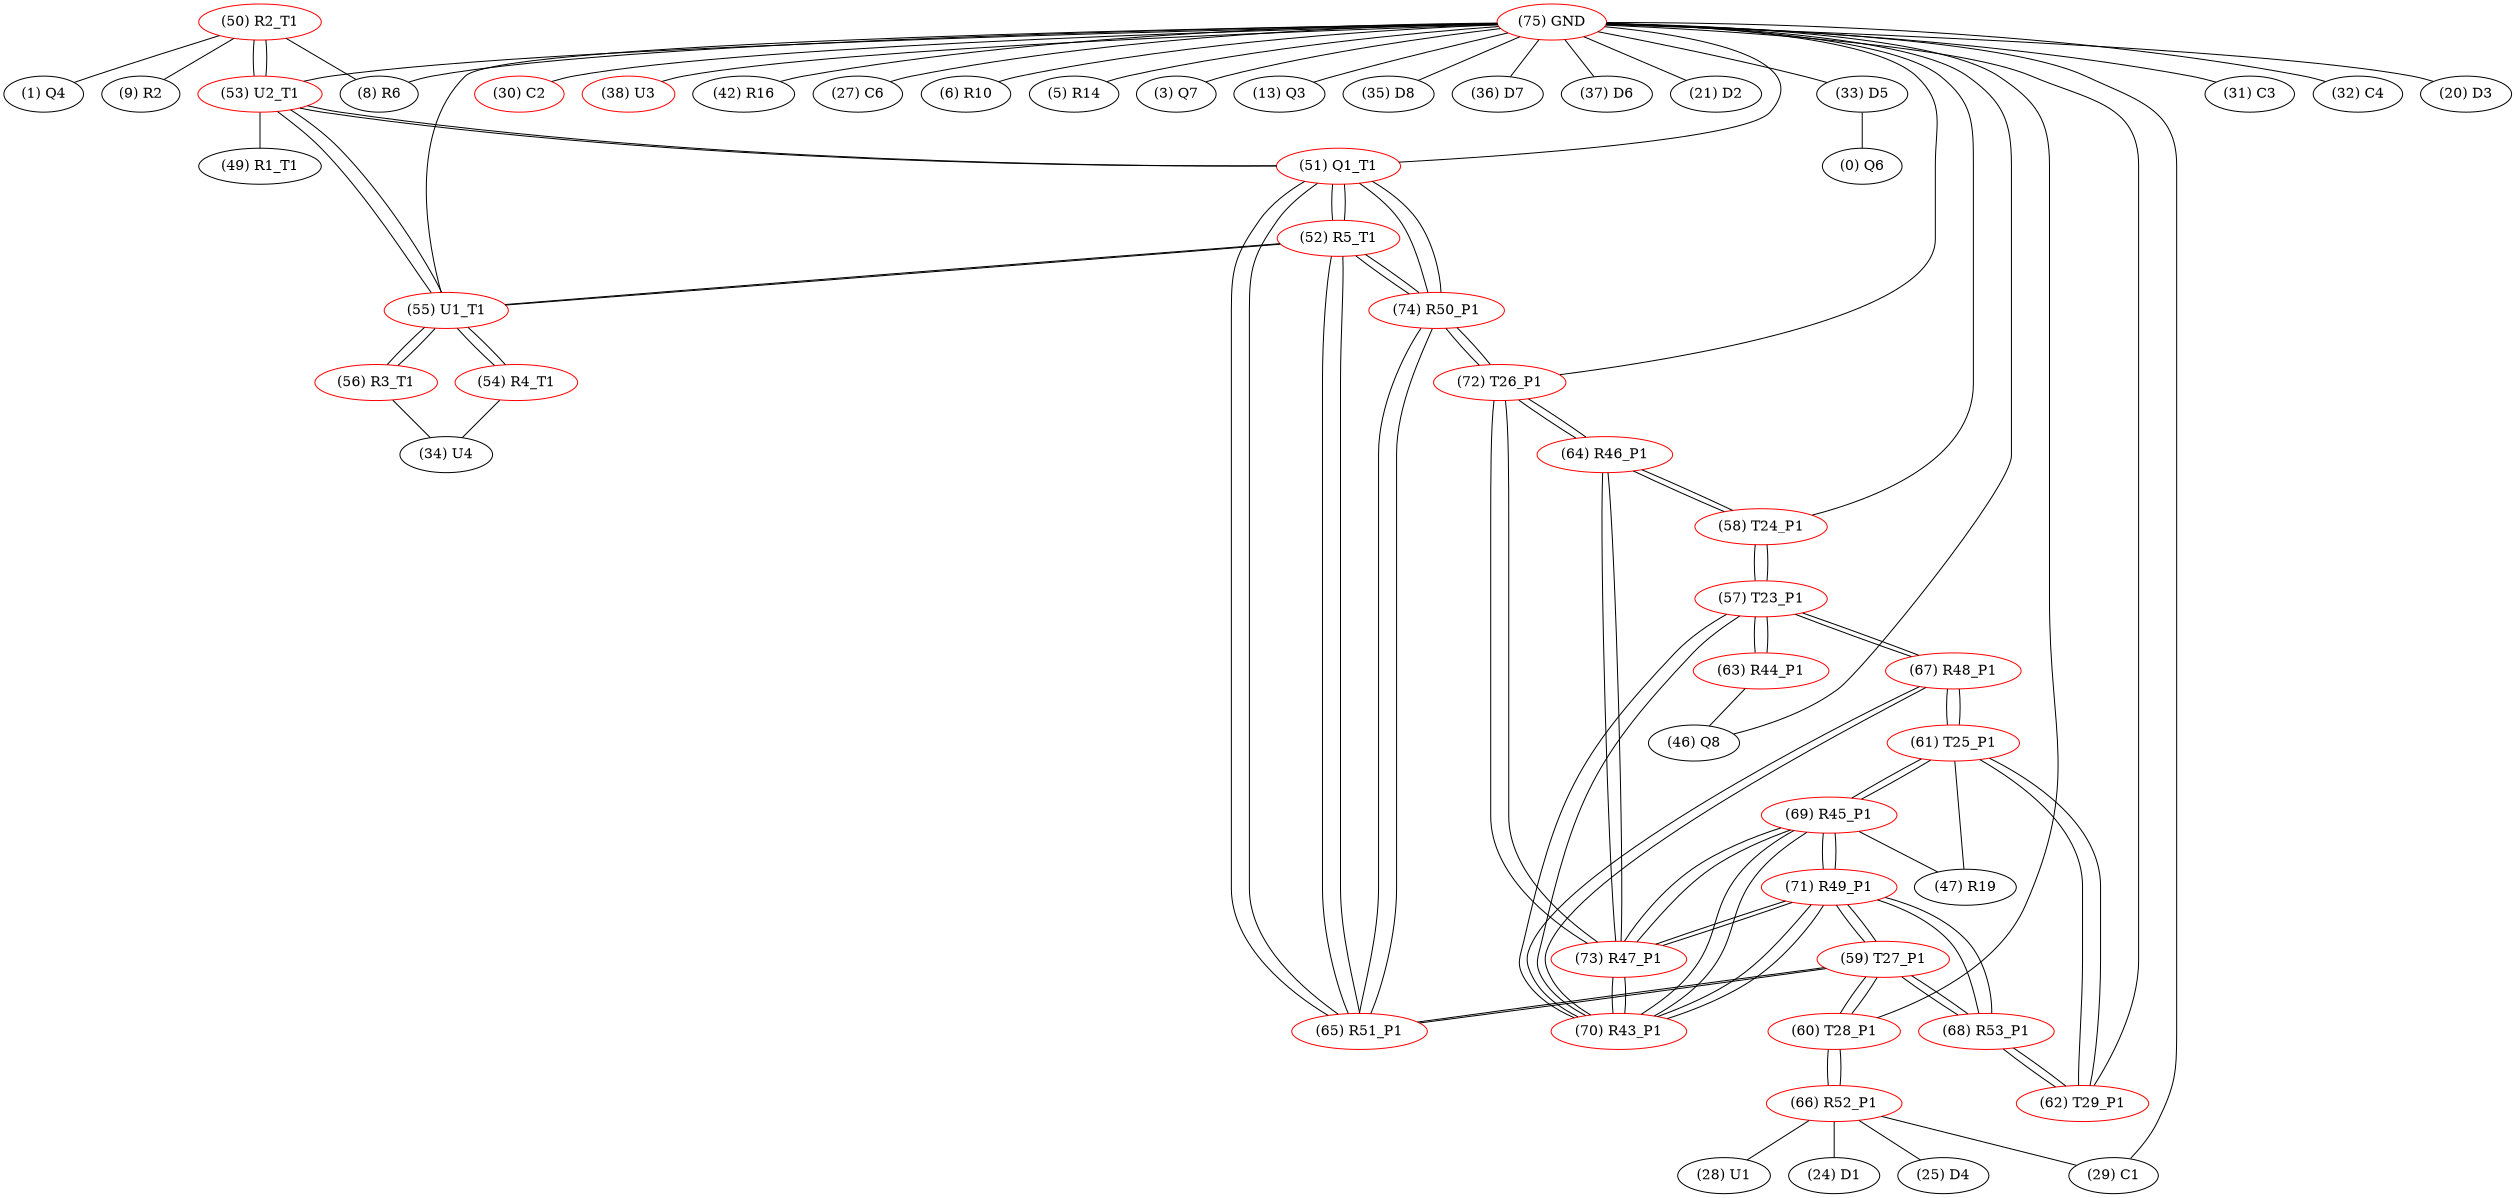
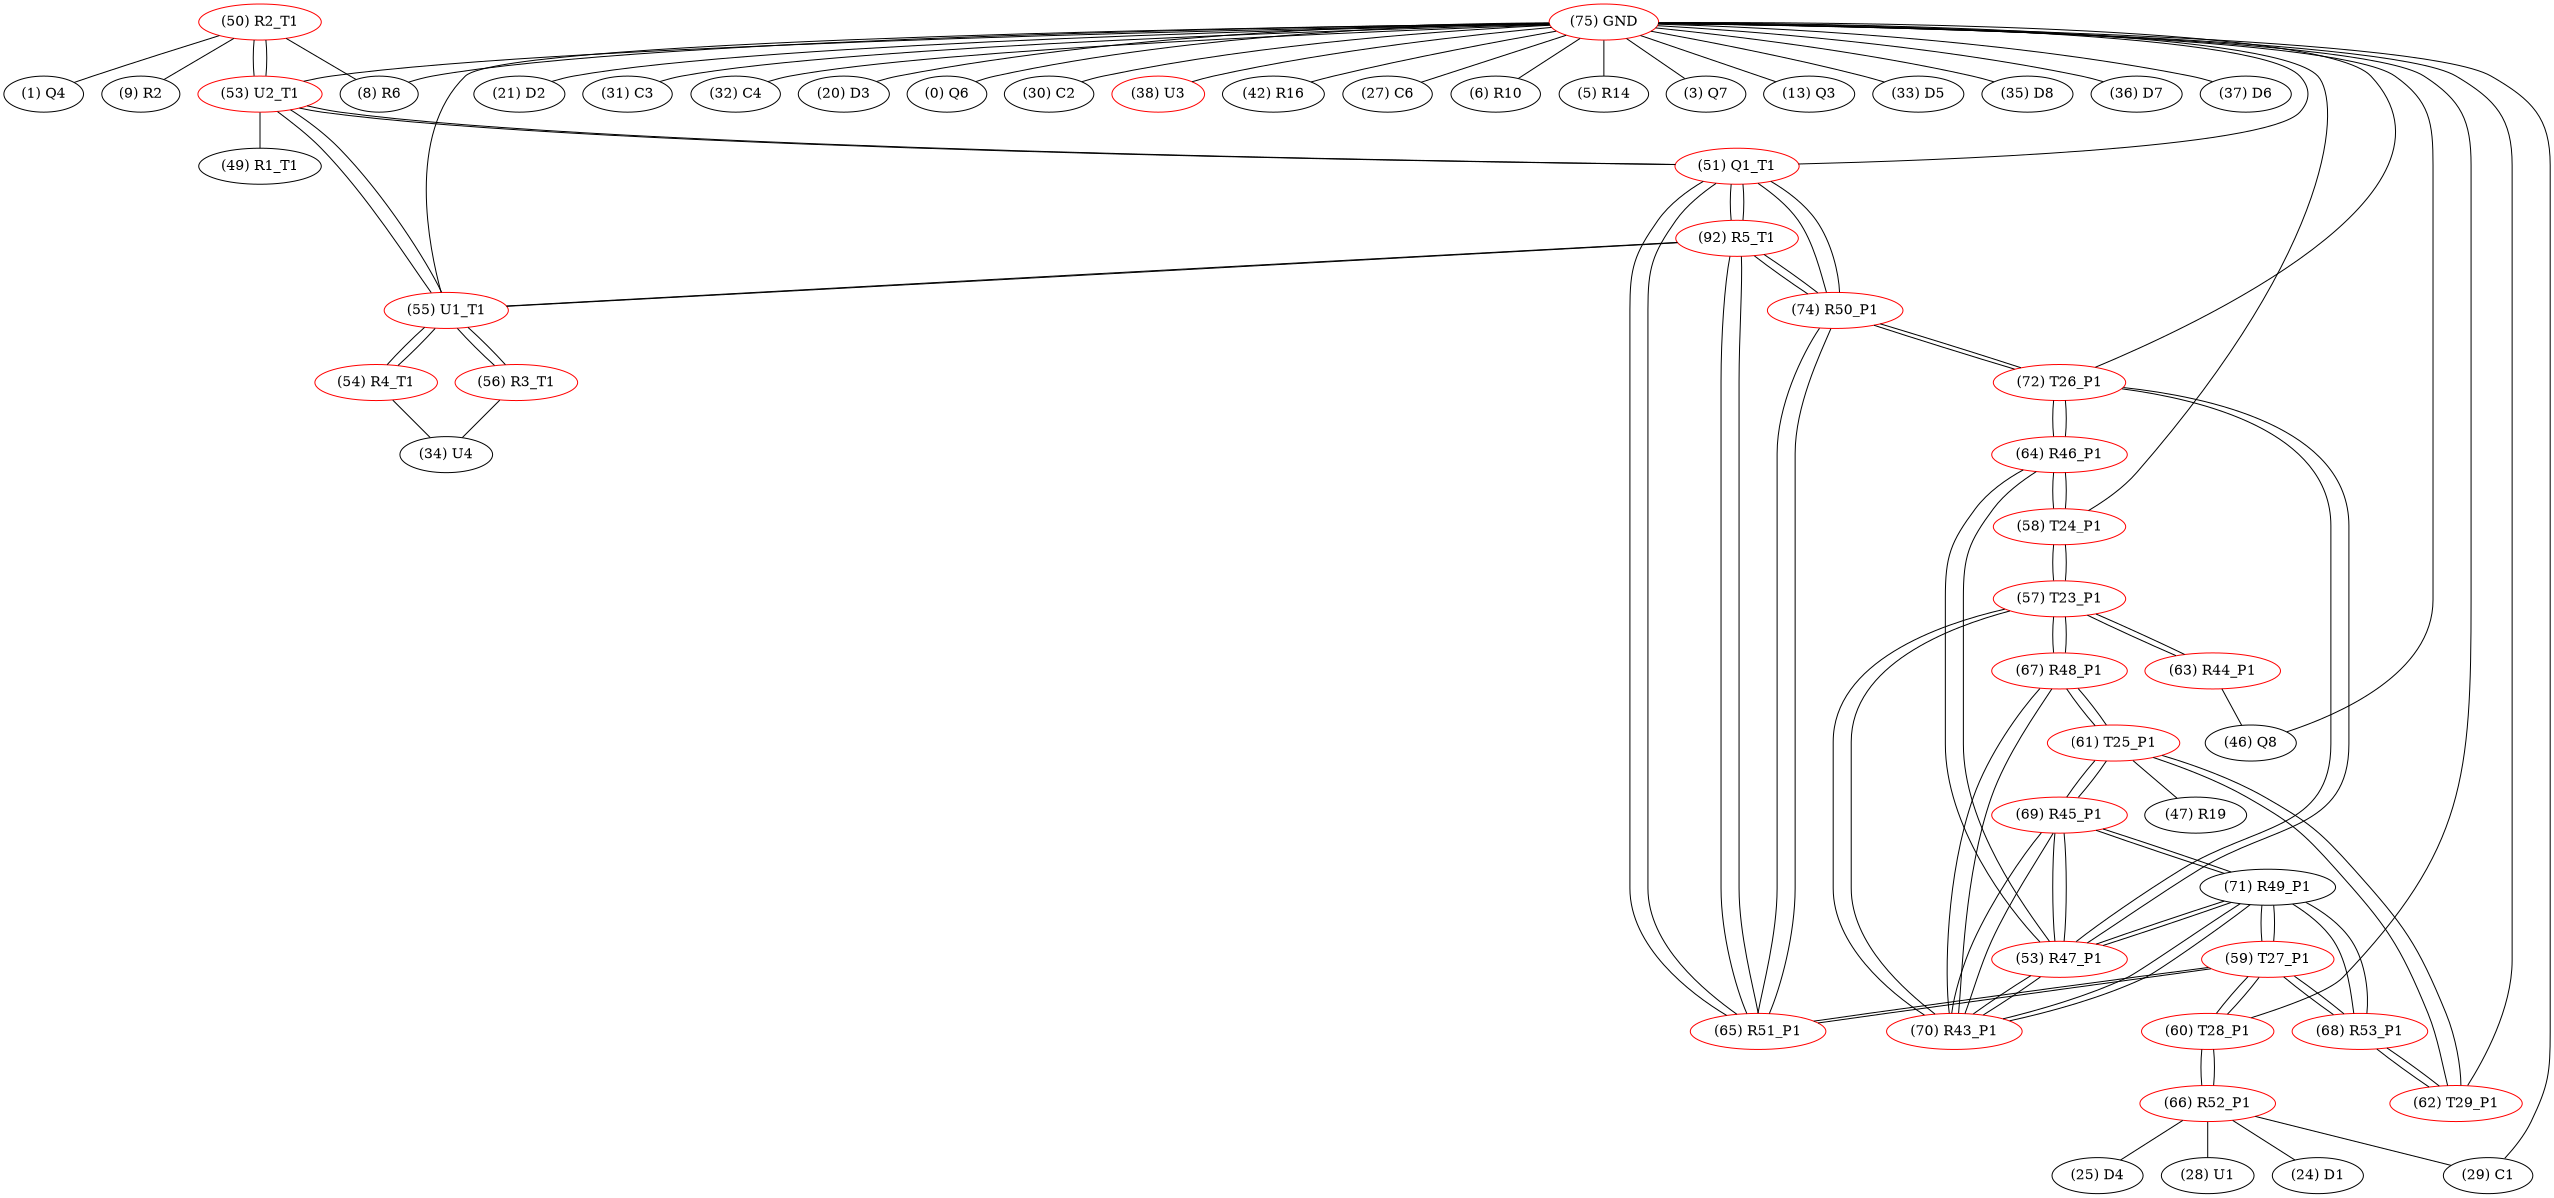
node "(30) C2": color red -> black
edge "(33) D5" -- "(0) Q6": now "(75) GND" -- "(0) Q6"
node "(52) R5_T1": label "(52) R5_T1" -> "(92) R5_T1"
edge "(69) R45_P1" -- "(47) R19": removed
node "(71) R49_P1": color red -> black
node "(73) R47_P1": label "(73) R47_P1" -> "(53) R47_P1"
